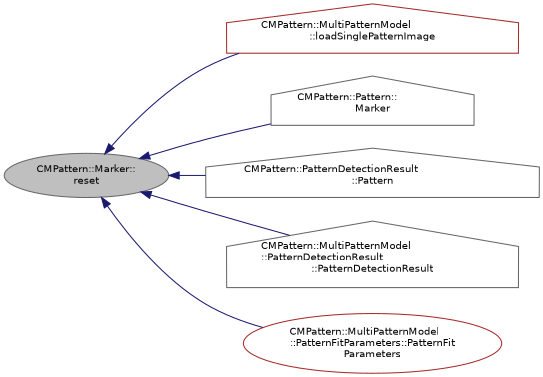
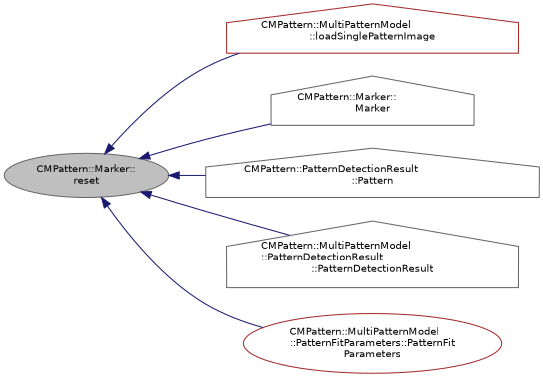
node "CMPattern::Pattern:: Marker": label "CMPattern::Pattern:: Marker" -> "CMPattern::Marker:: Marker"
